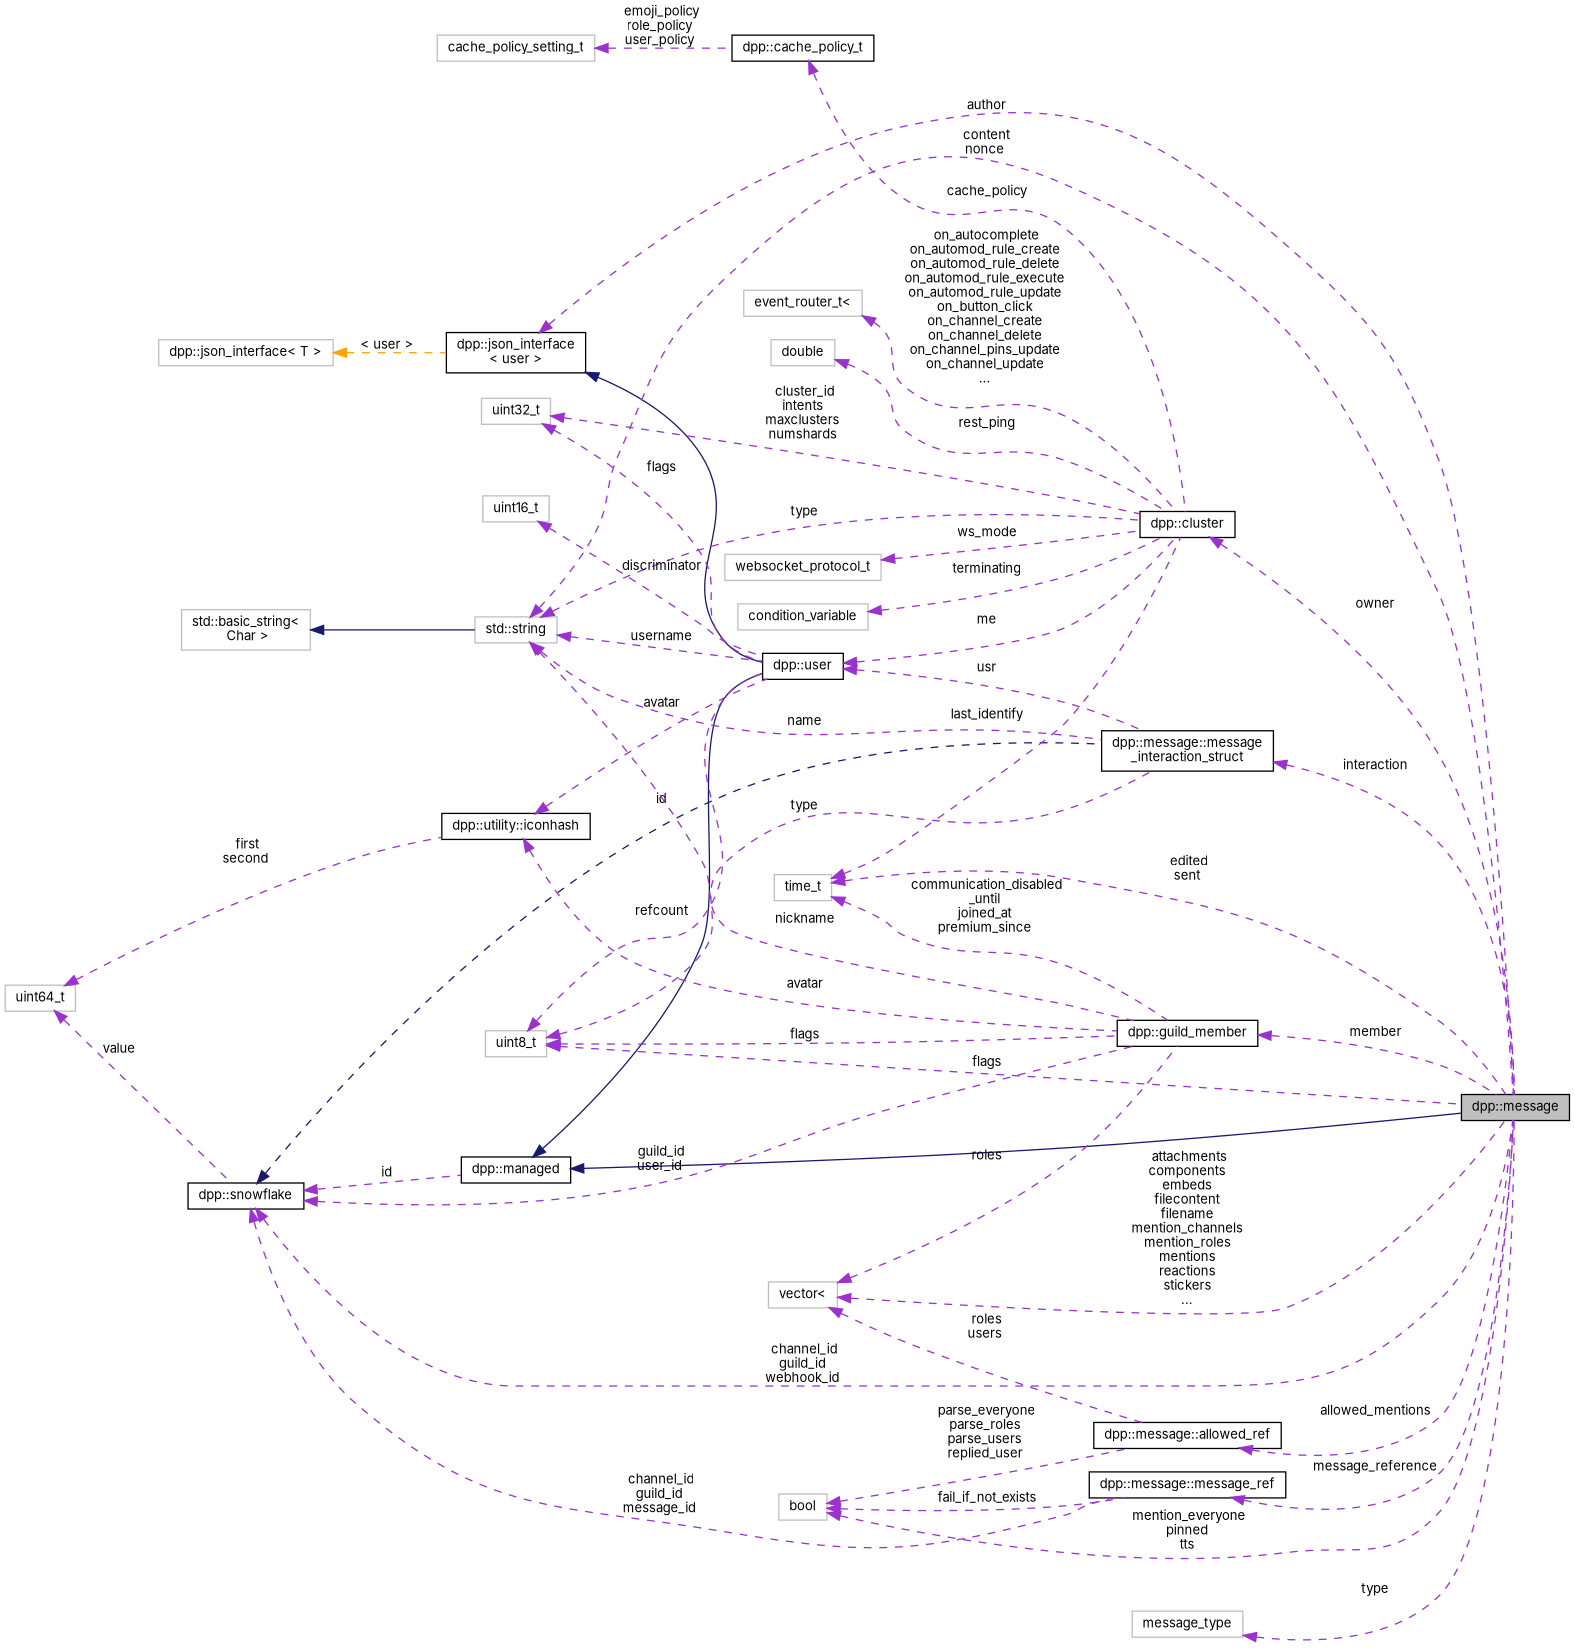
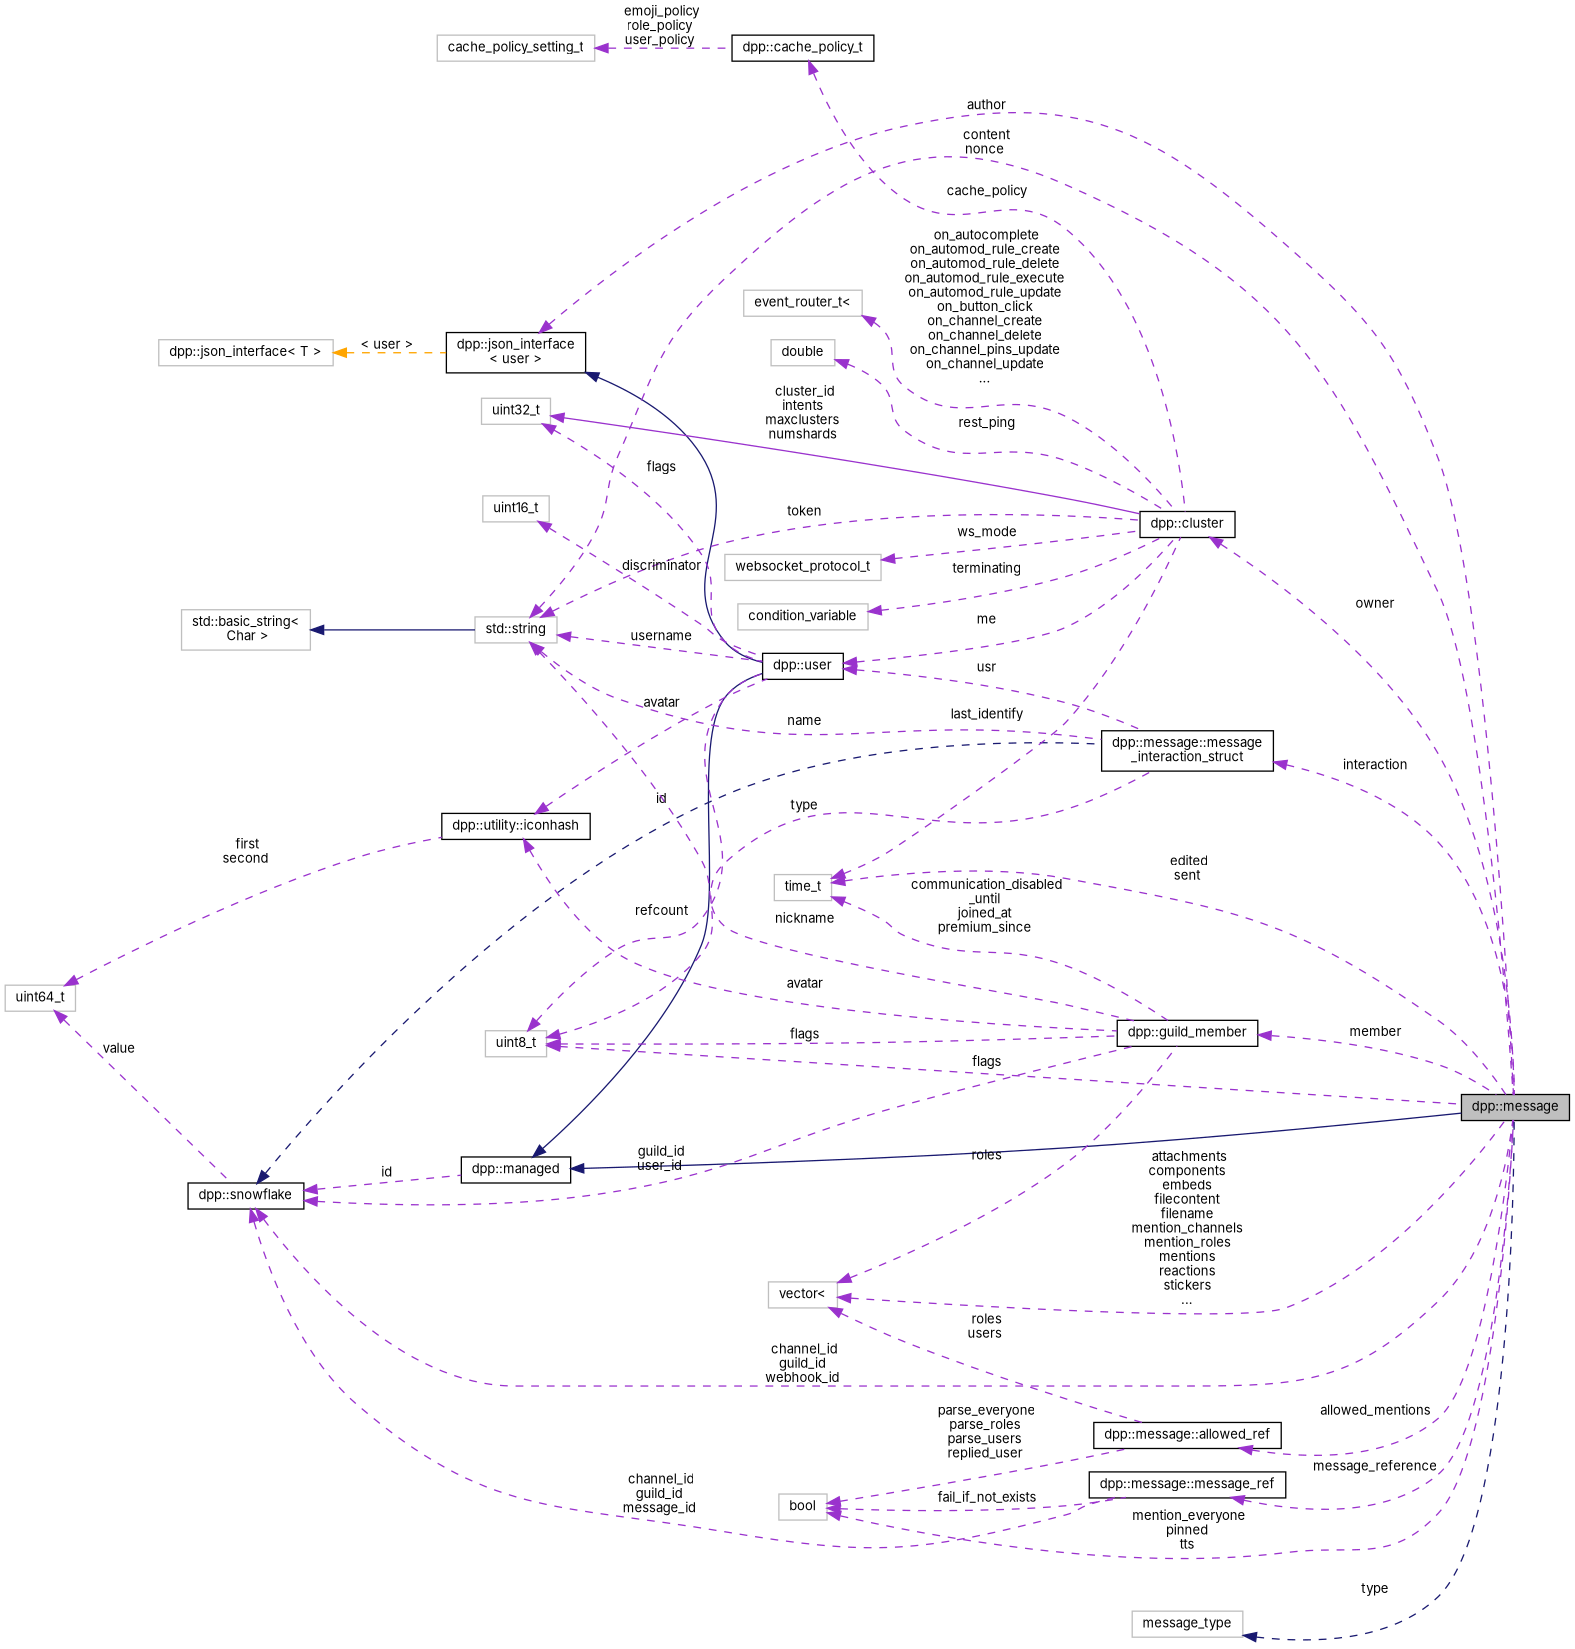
edge "dpp::cluster" -> "uint32_t": style dashed -> solid
edge "dpp::cluster" -> "std::string": label " type" -> " token"
edge "dpp::message" -> "message_type": color darkorchid3 -> midnightblue
